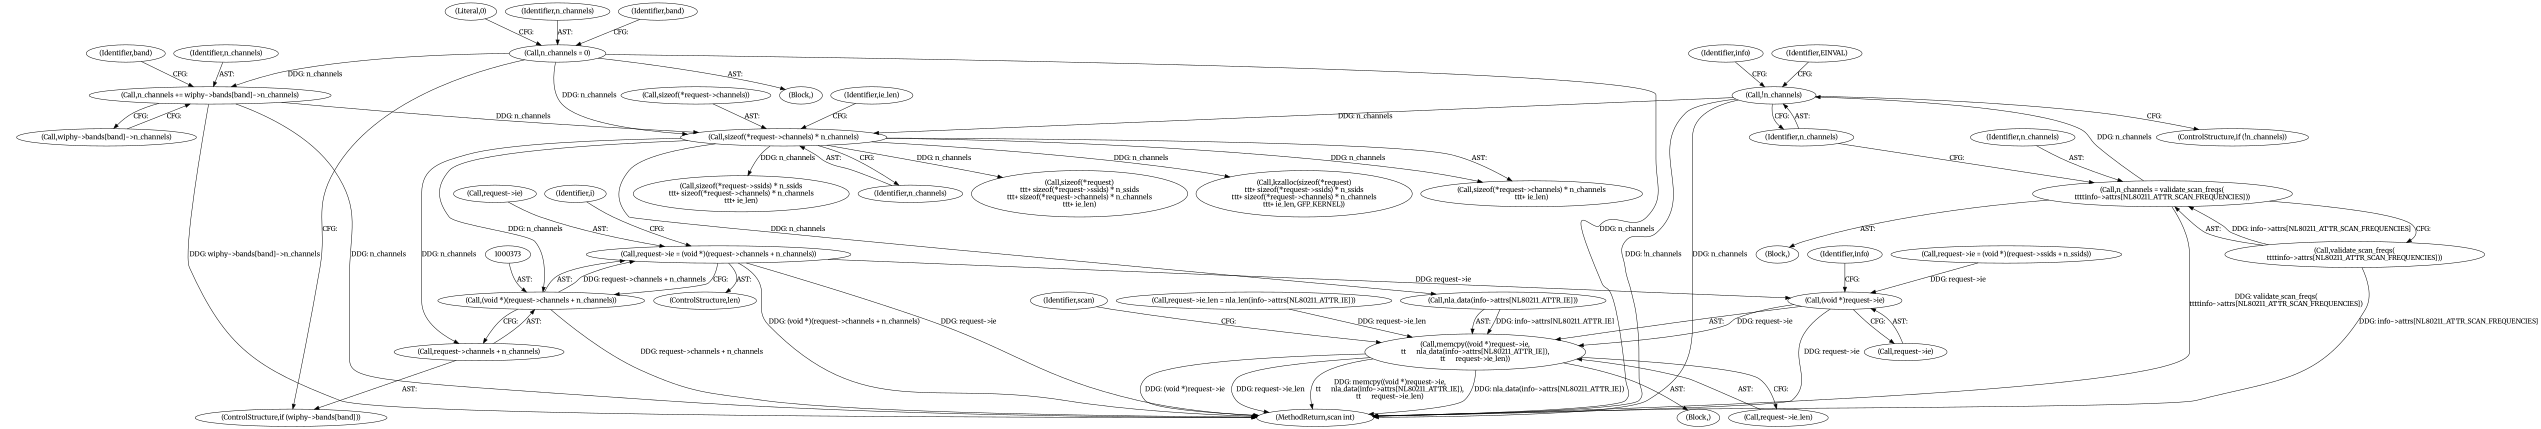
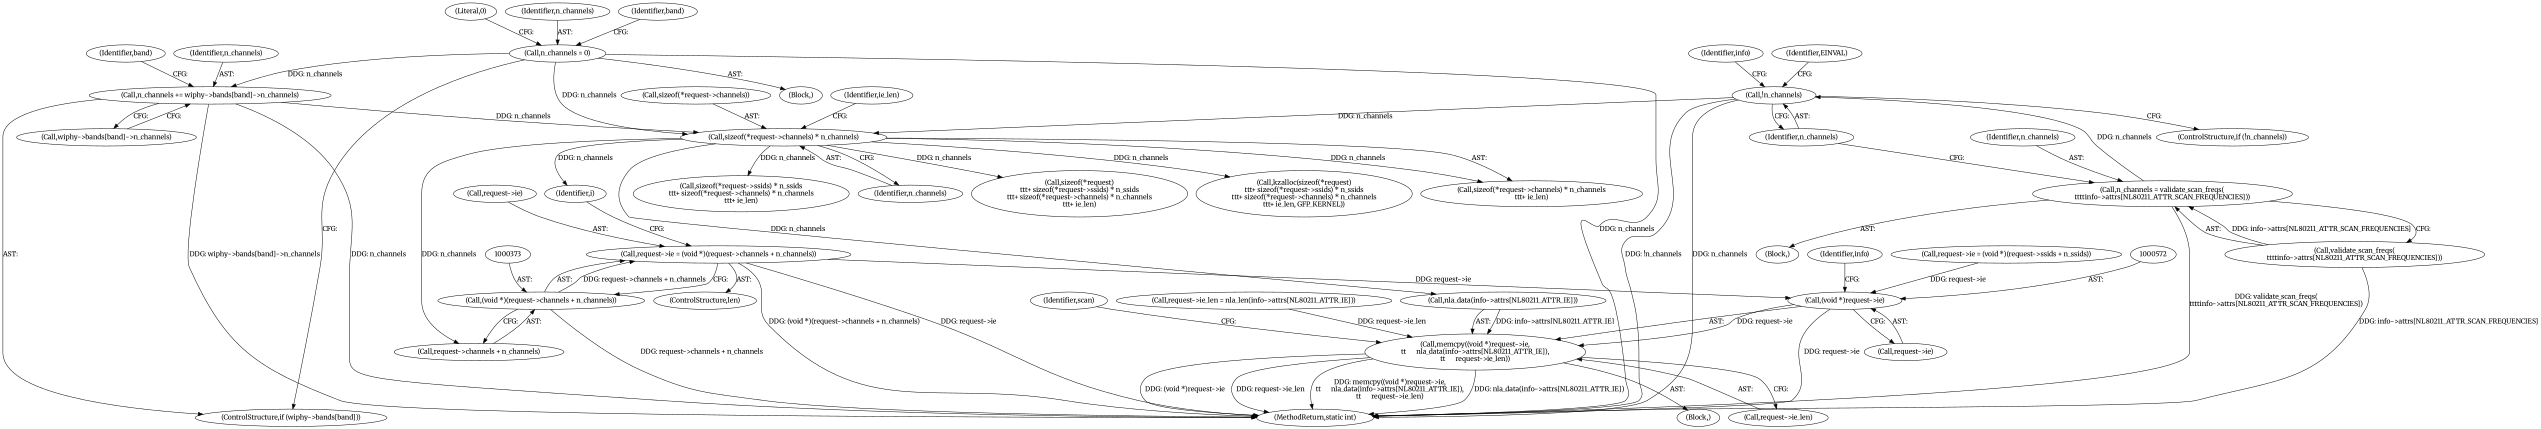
edge "(Call,sizeof(*request->channels) * n_channels)" -> "(Call,(void *)(request->channels + n_channels))": now "(Call,sizeof(*request->channels) * n_channels)" -> "(Identifier,i)"
node "1000572": added
edge "(Call,request->channels + n_channels)" -> "(ControlStructure,if (wiphy->bands[band]))": now "(Call,n_channels += wiphy->bands[band]->n_channels)" -> "(ControlStructure,if (wiphy->bands[band]))"
node "(MethodReturn,scan int)": label "(MethodReturn,scan int)" -> "(MethodReturn,static int)"
